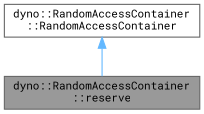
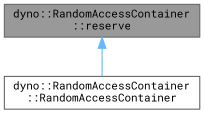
edge "dyno::RandomAccessContainer ::reserve" -> "dyno::RandomAccessContainer ::RandomAccessContainer": reversed
